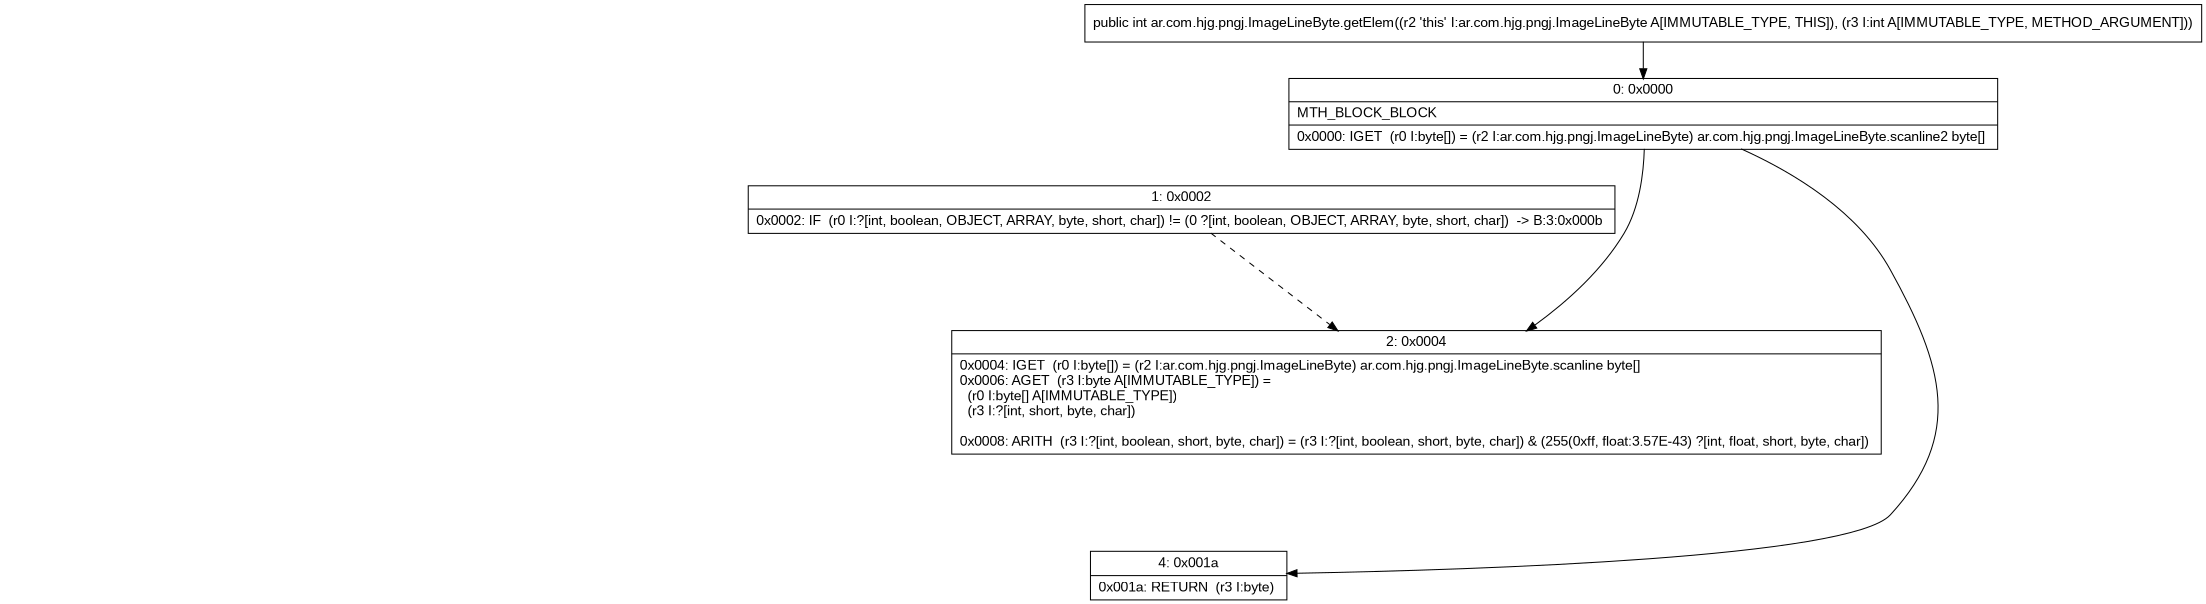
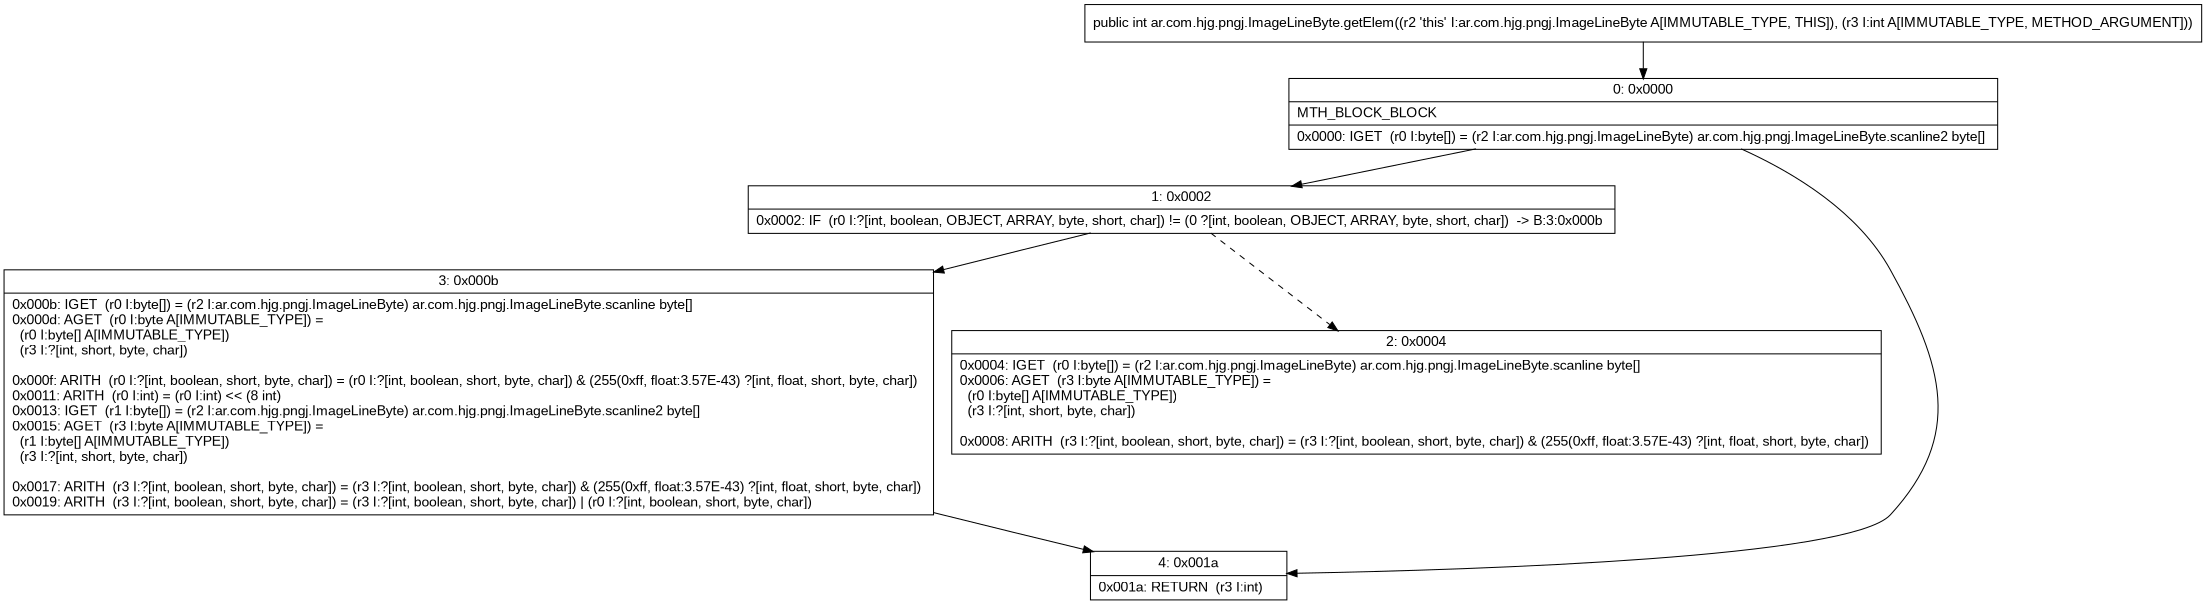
edge "0: 0x0000" -> "2: 0x0004": now "0: 0x0000" -> "1: 0x0002"
node "3: 0x000b": added
node "4: 0x001a": text "0x001a: RETURN  (r3 I:byte)" -> "0x001a: RETURN  (r3 I:int)"
